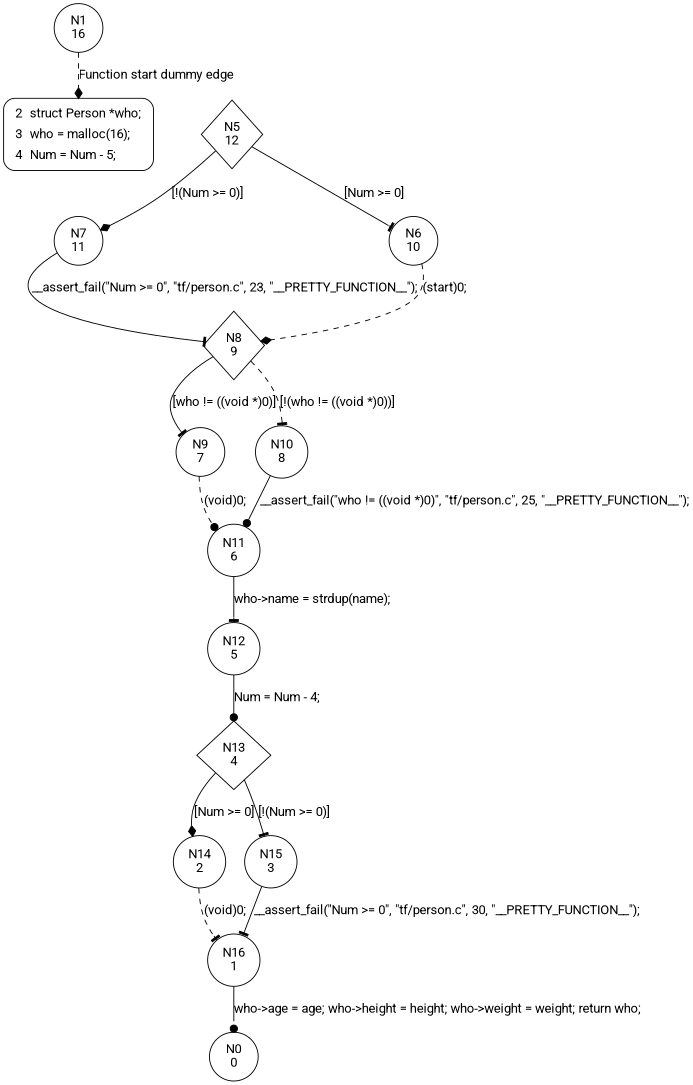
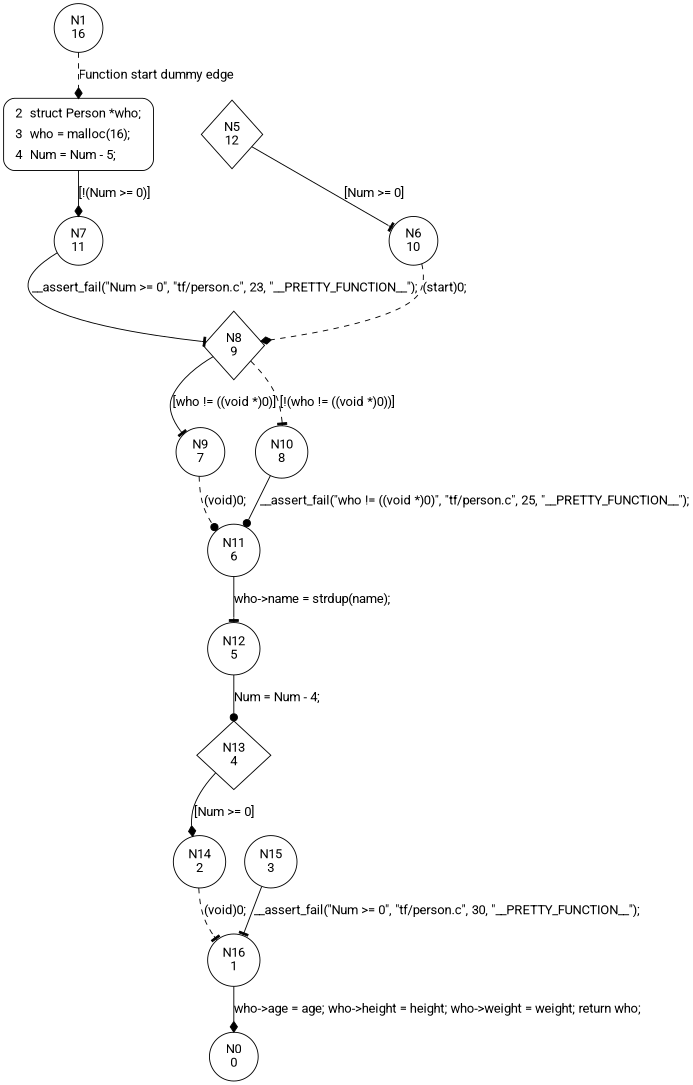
edge "N5 12" -> "N7 11": now "2" -> "N7 11"
edge "N13 4" -> "N15 3": removed, label "[!(Num >= 0)]"
edge "N16 1" -> "N0 0": arrowhead dot -> diamond
